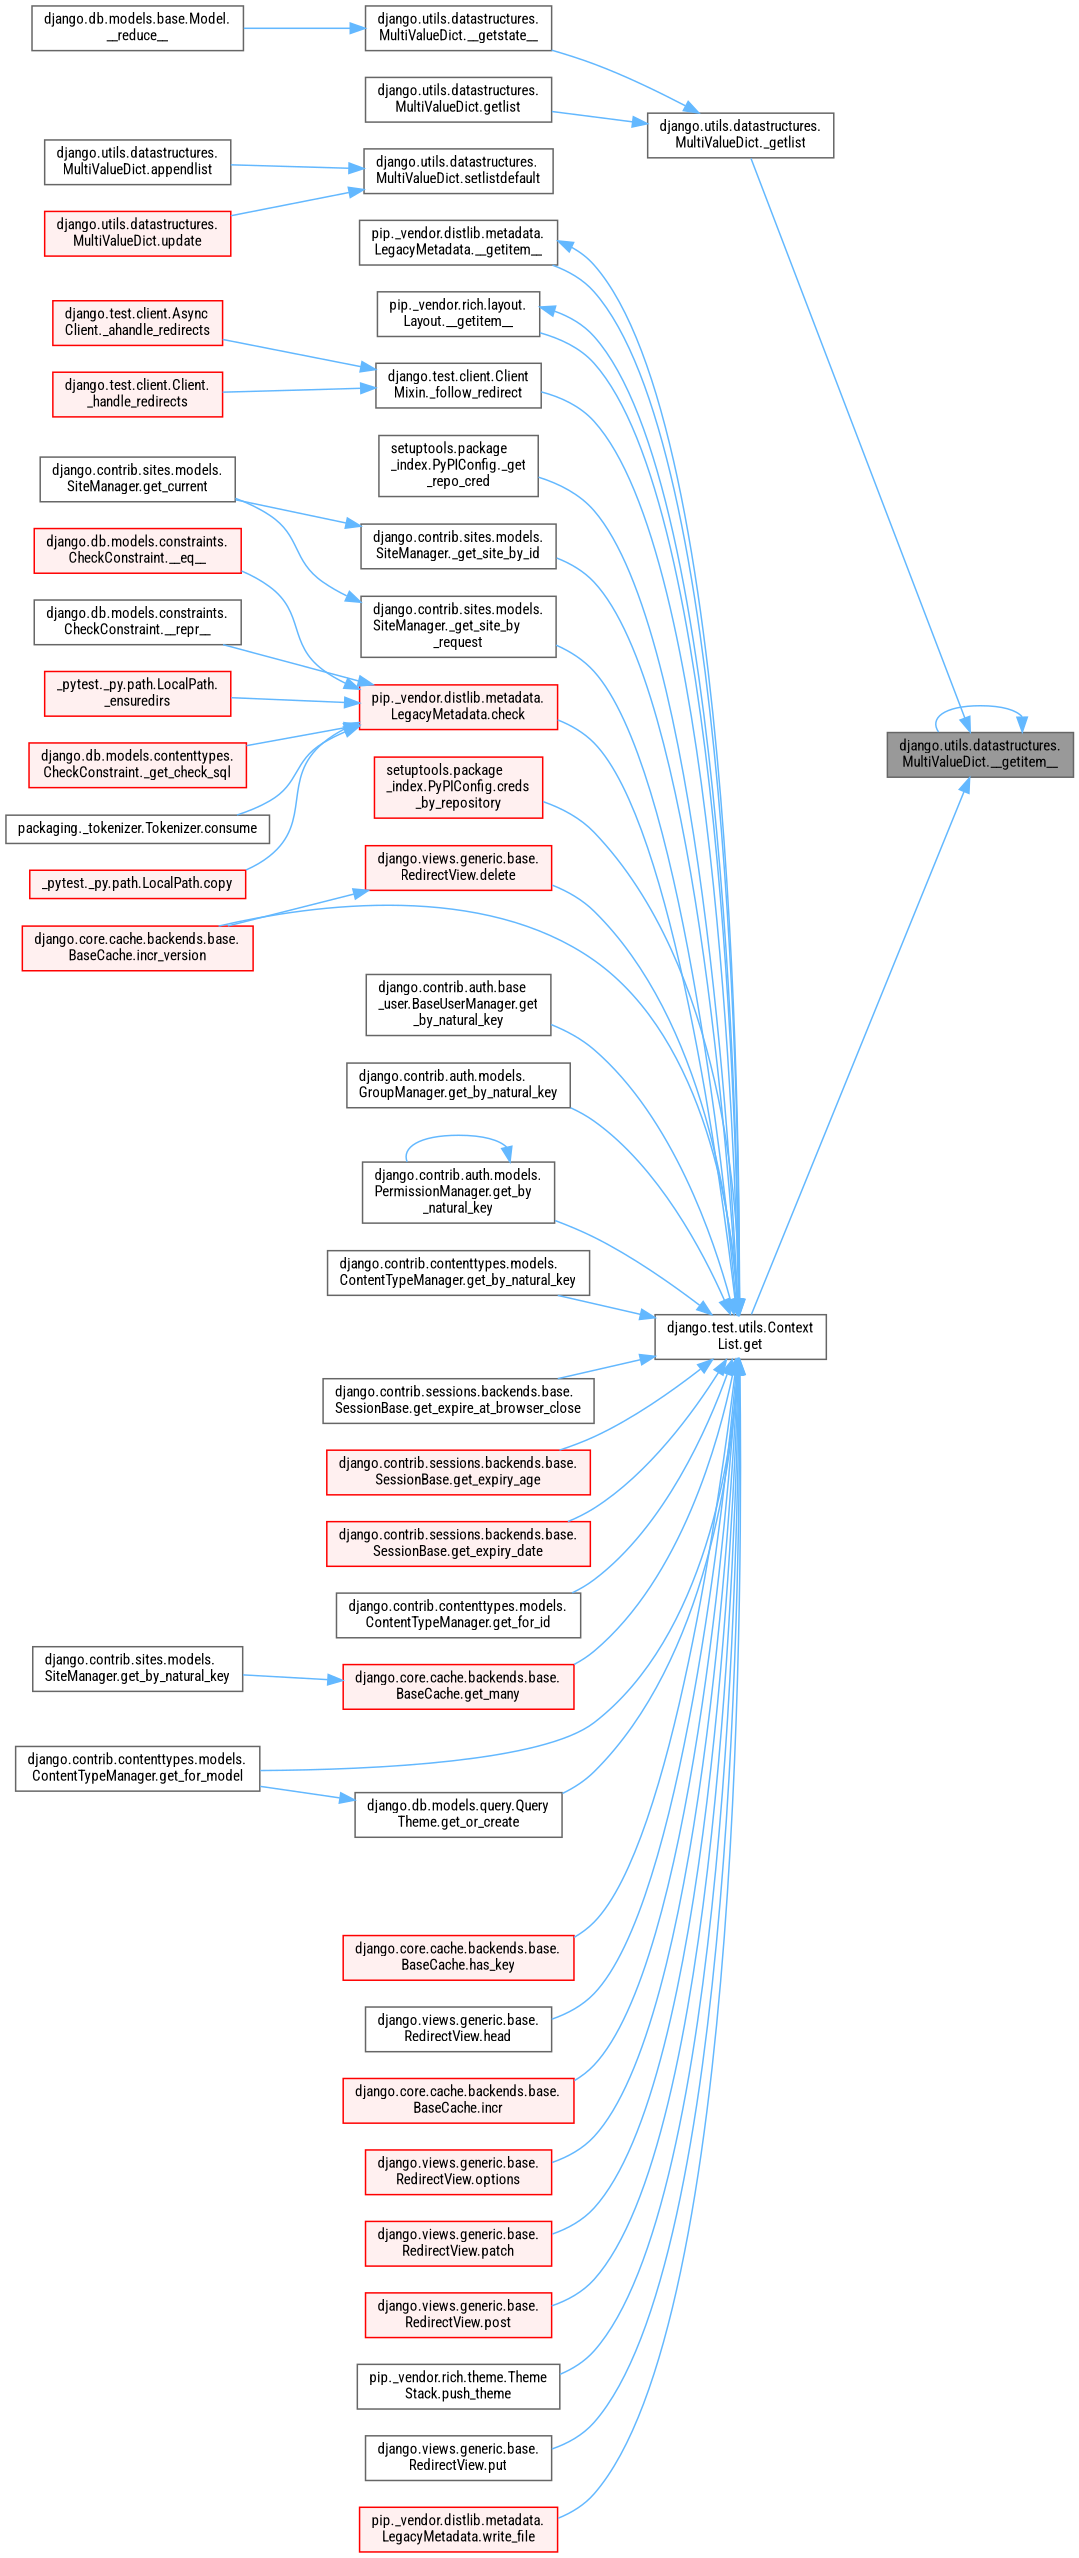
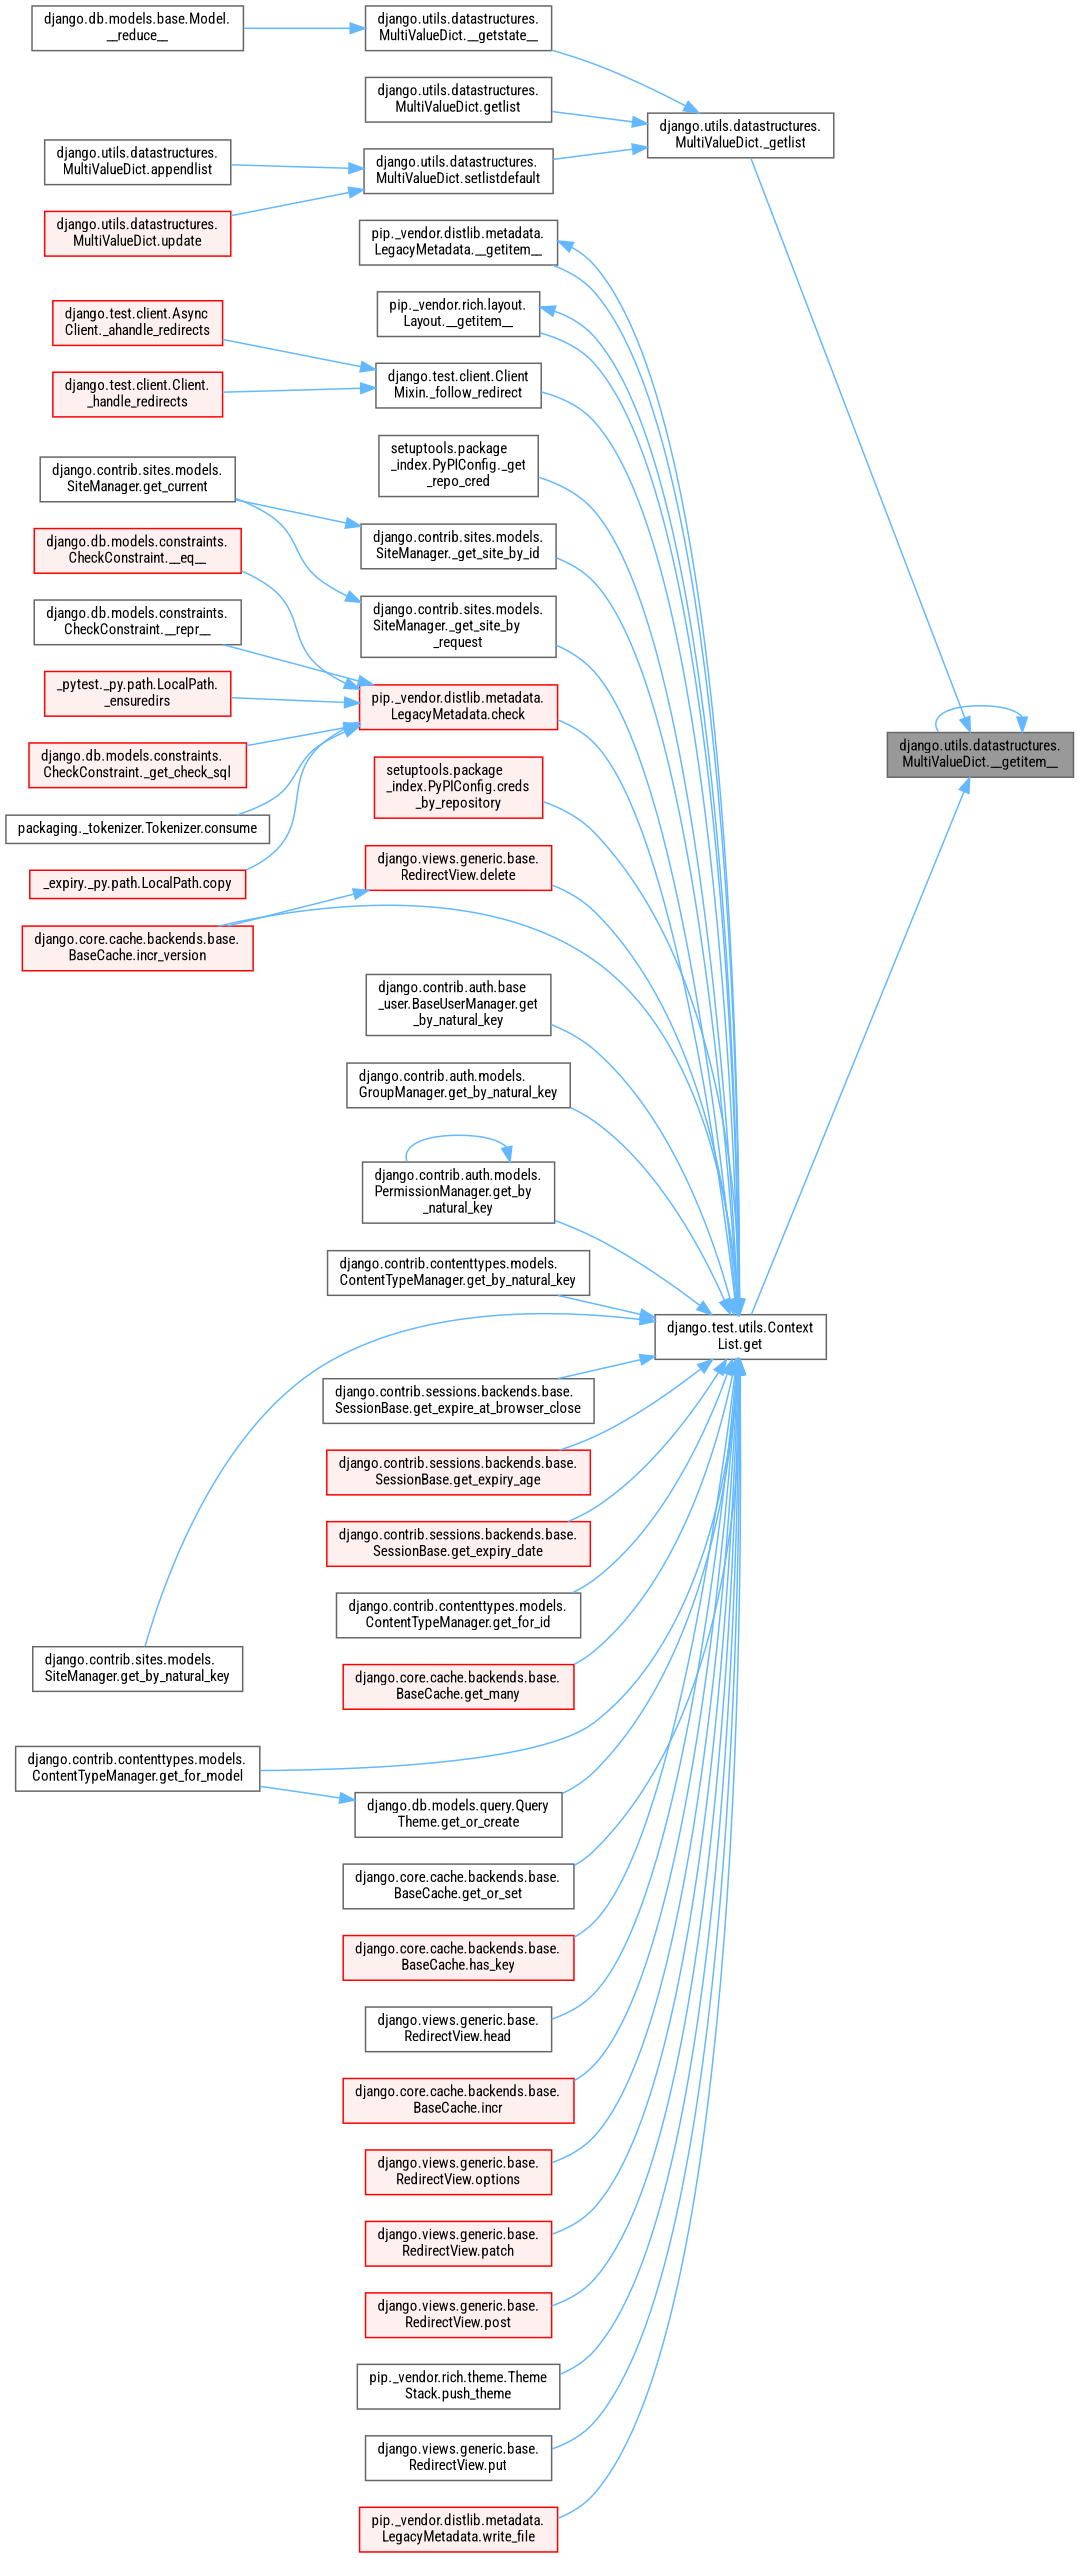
edge "django.utils.datastructures. MultiValueDict.setlistdefault" -> "django.utils.datastructures. MultiValueDict._getlist": added
node "django.db.models.contenttypes. CheckConstraint._get_check_sql": label "django.db.models.contenttypes. CheckConstraint._get_check_sql" -> "django.db.models.constraints. CheckConstraint._get_check_sql"
node "_pytest._py.path.LocalPath.copy": label "_pytest._py.path.LocalPath.copy" -> "_expiry._py.path.LocalPath.copy"
edge "django.contrib.sites.models. SiteManager.get_by_natural_key" -> "django.core.cache.backends.base. BaseCache.get_many": now "django.contrib.sites.models. SiteManager.get_by_natural_key" -> "django.test.utils.Context List.get"
node "django.core.cache.backends.base. BaseCache.get_or_set": added
